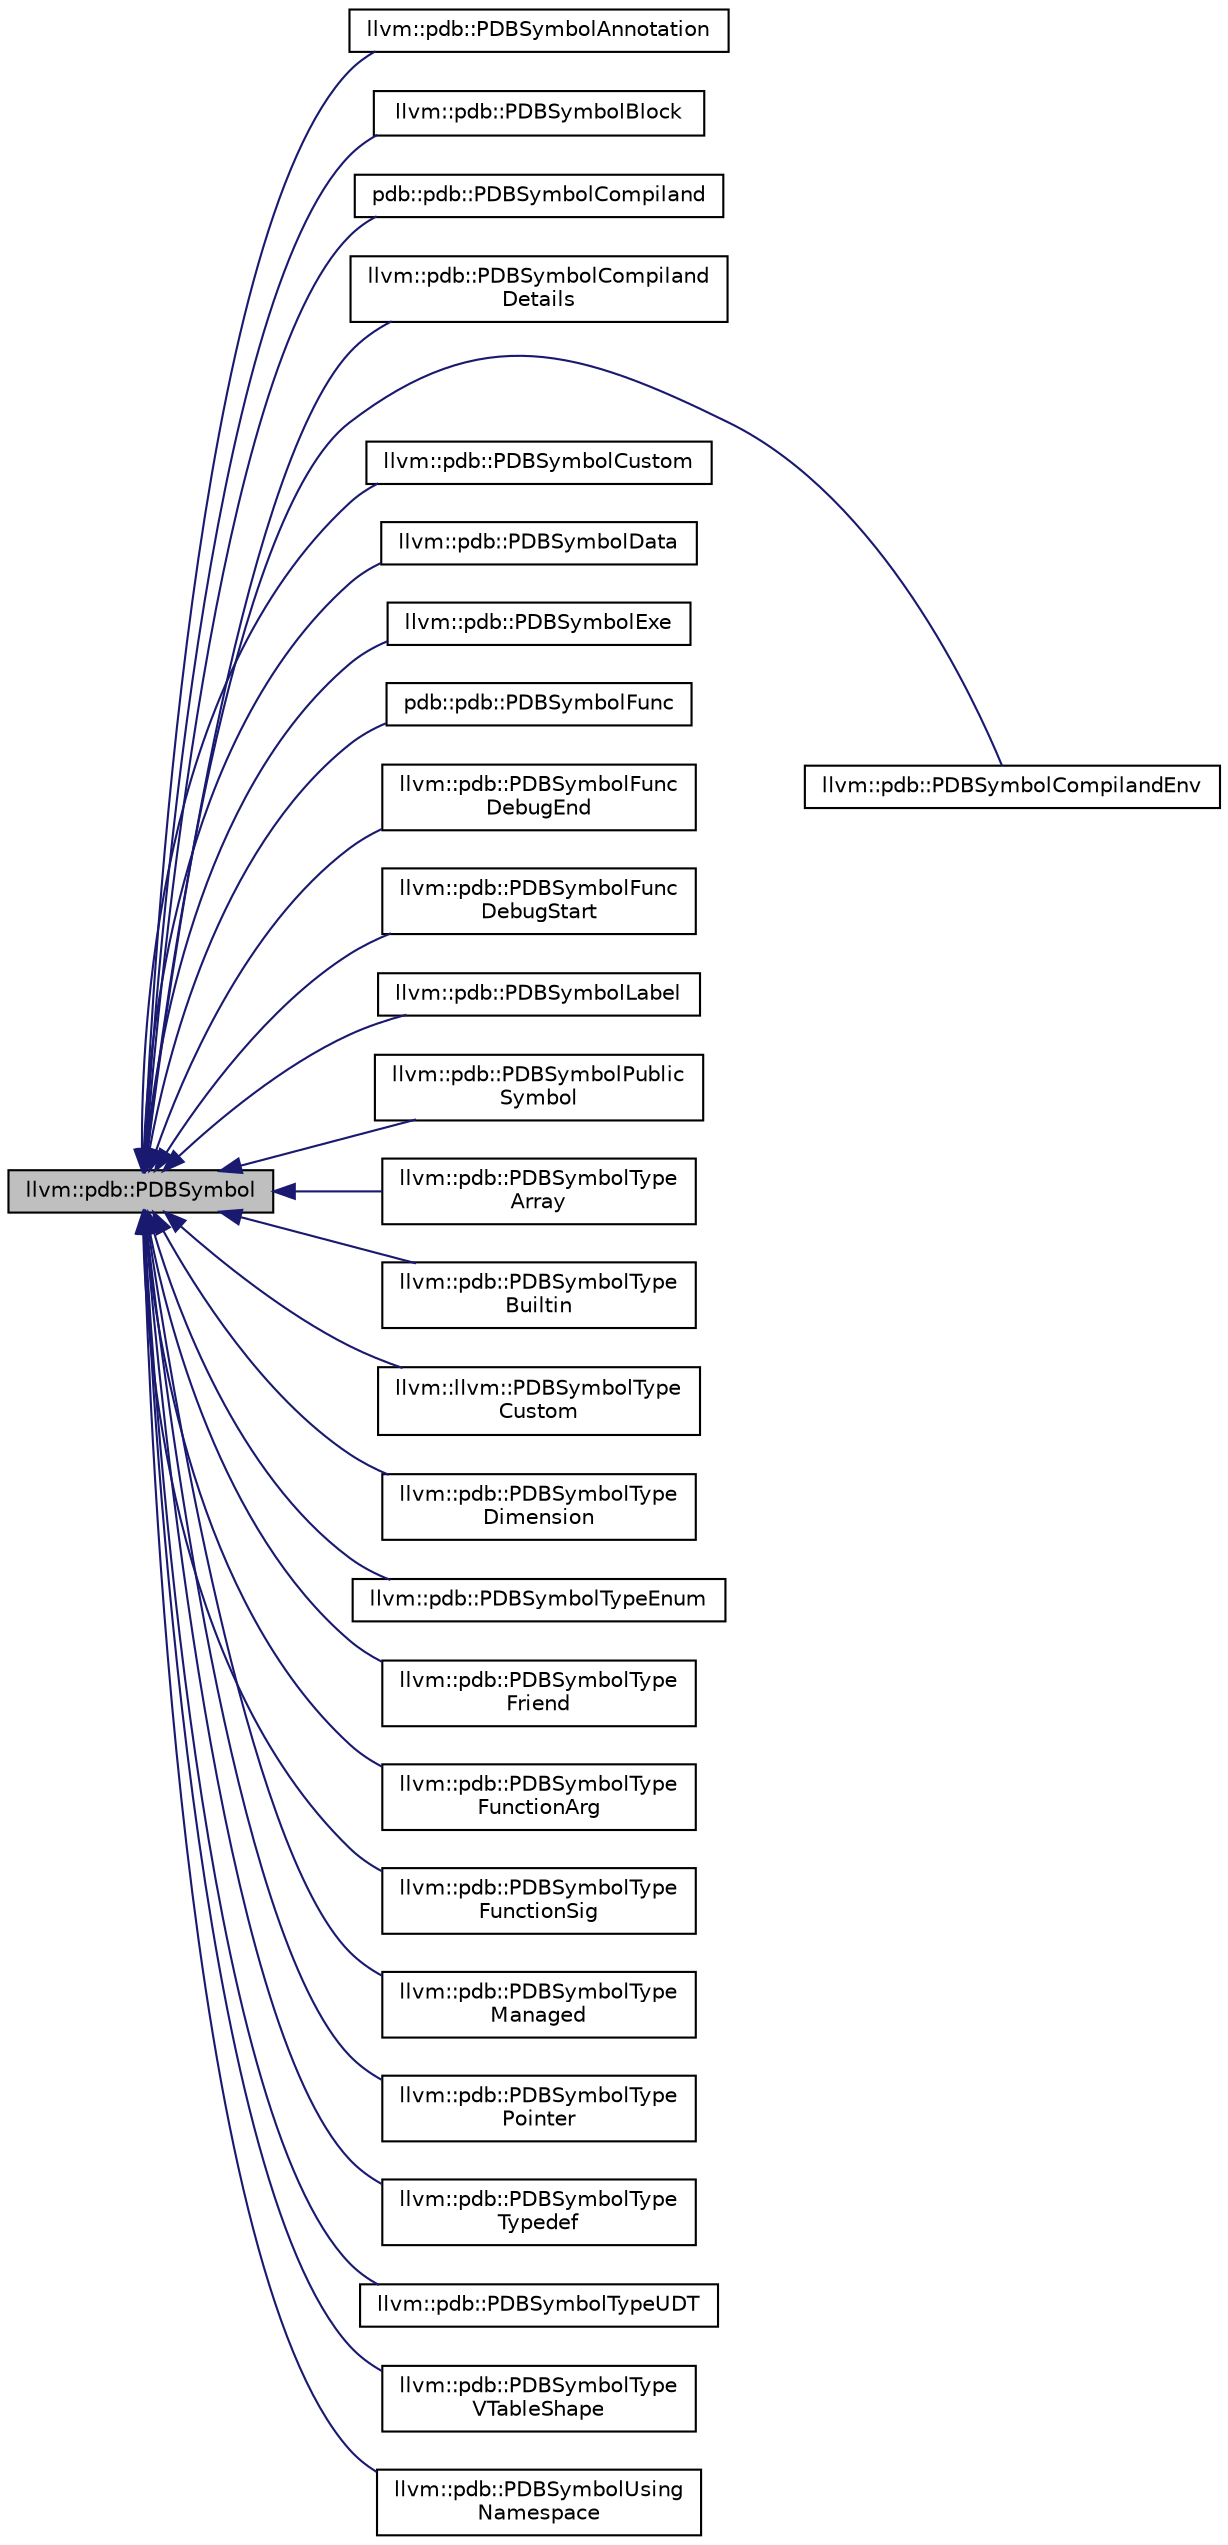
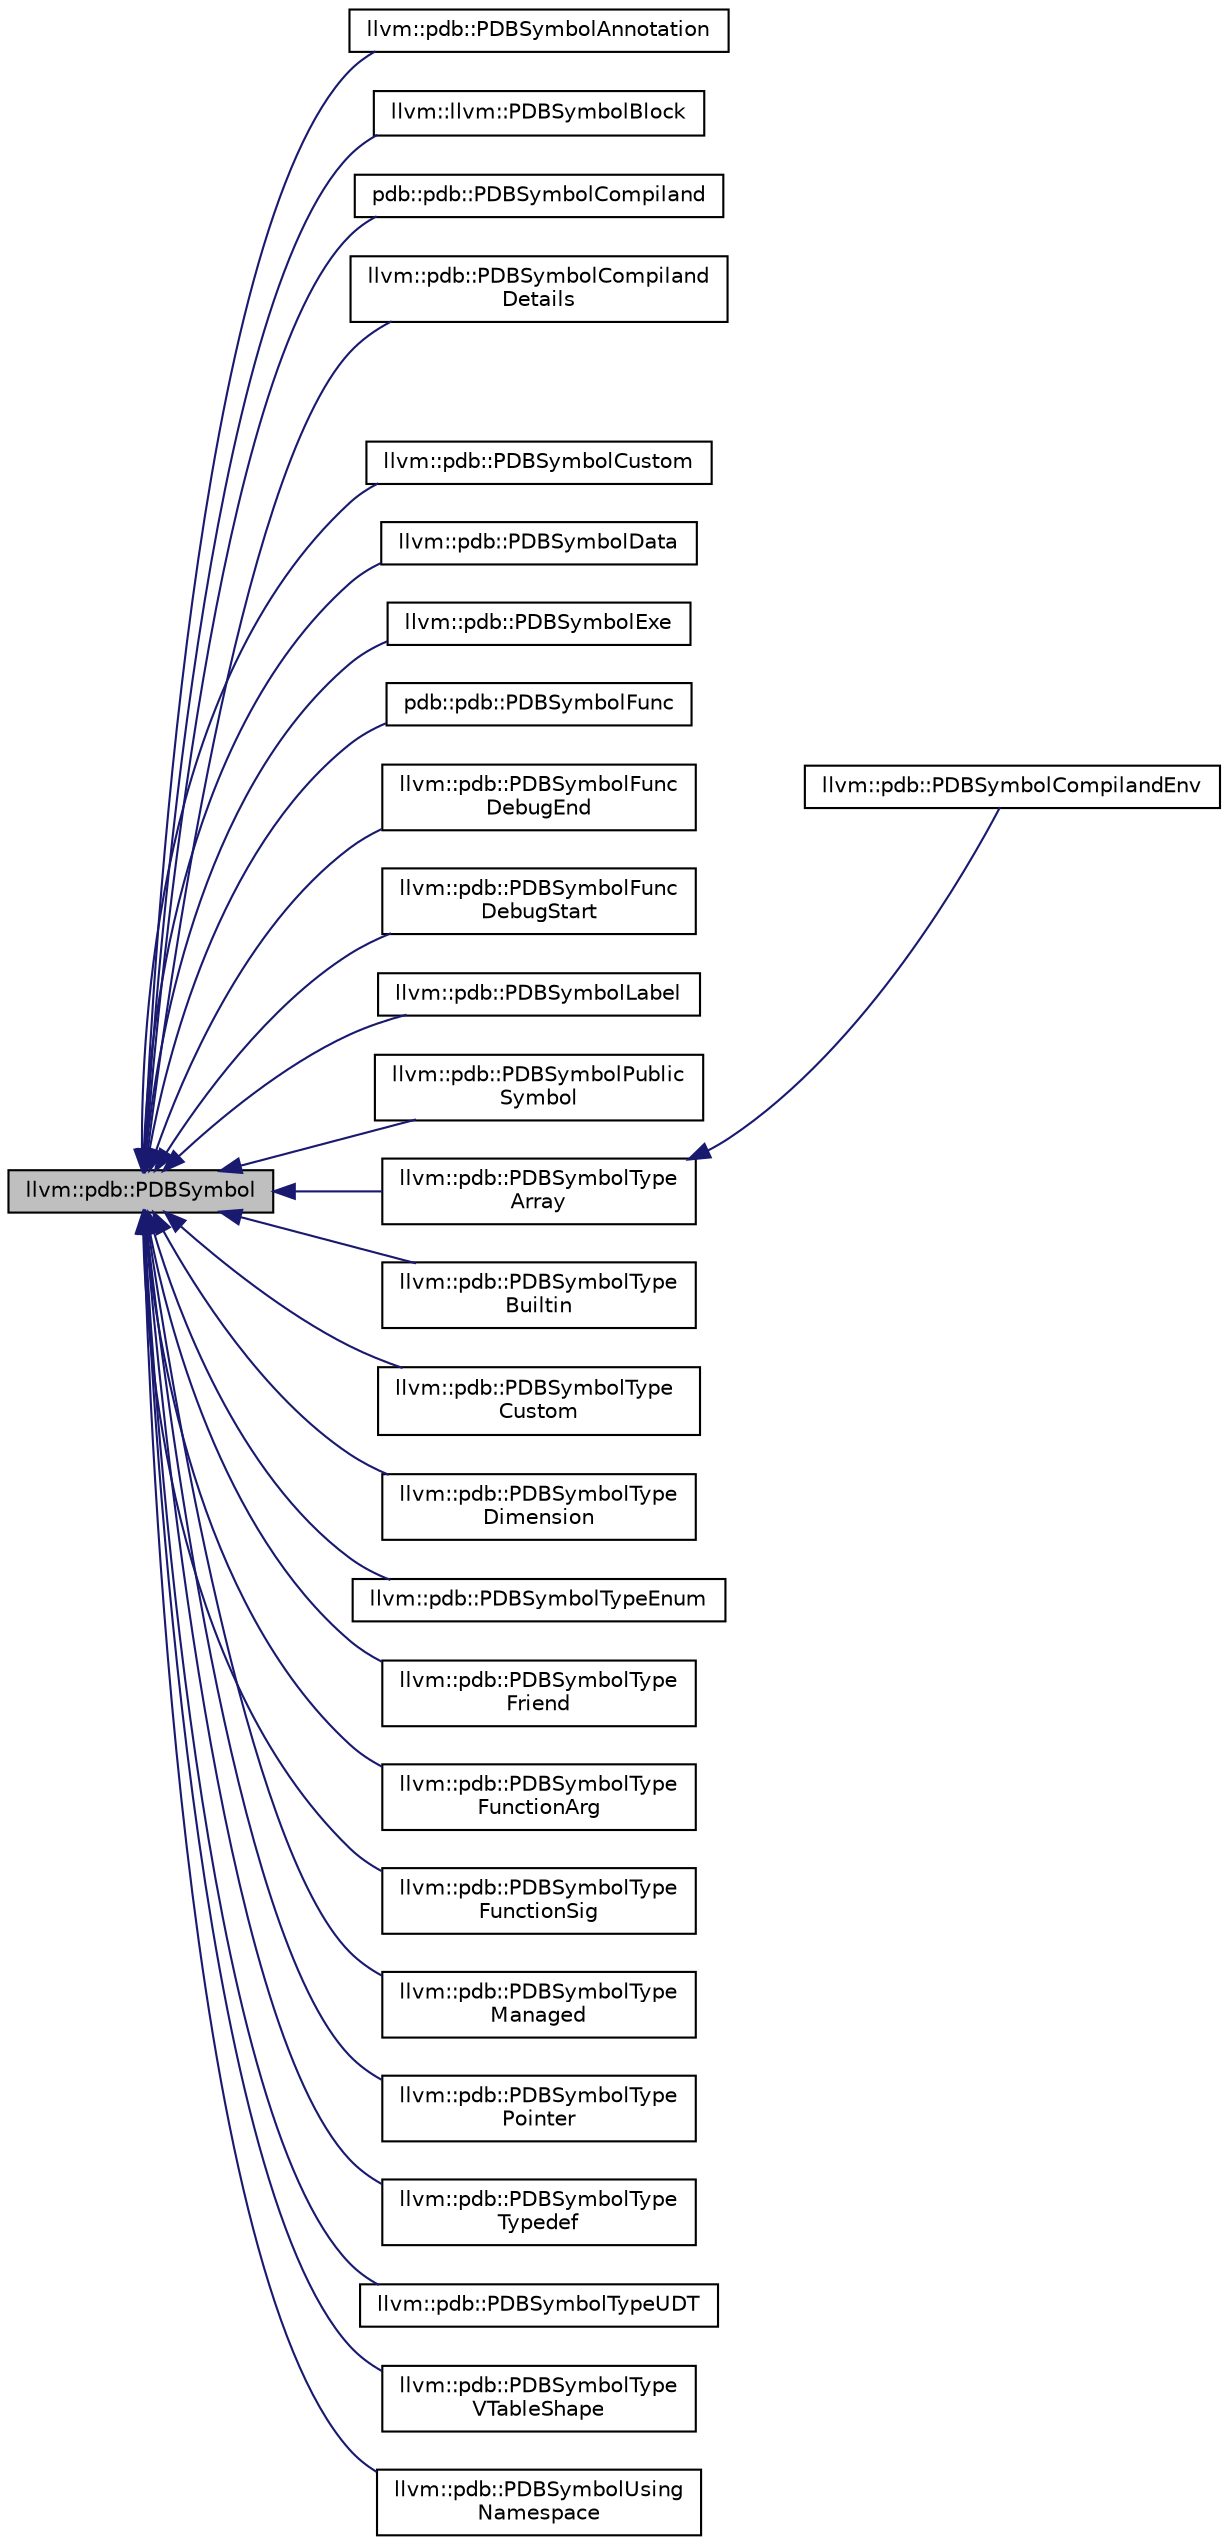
node "llvm::pdb::PDBSymbolBlock": label "llvm::pdb::PDBSymbolBlock" -> "llvm::llvm::PDBSymbolBlock"
edge "llvm::pdb::PDBSymbolCompilandEnv" -> "llvm::pdb::PDBSymbol": now "llvm::pdb::PDBSymbolCompilandEnv" -> "llvm::pdb::PDBSymbolType Array"
node "llvm::llvm::PDBSymbolType Custom": label "llvm::llvm::PDBSymbolType Custom" -> "llvm::pdb::PDBSymbolType Custom"
